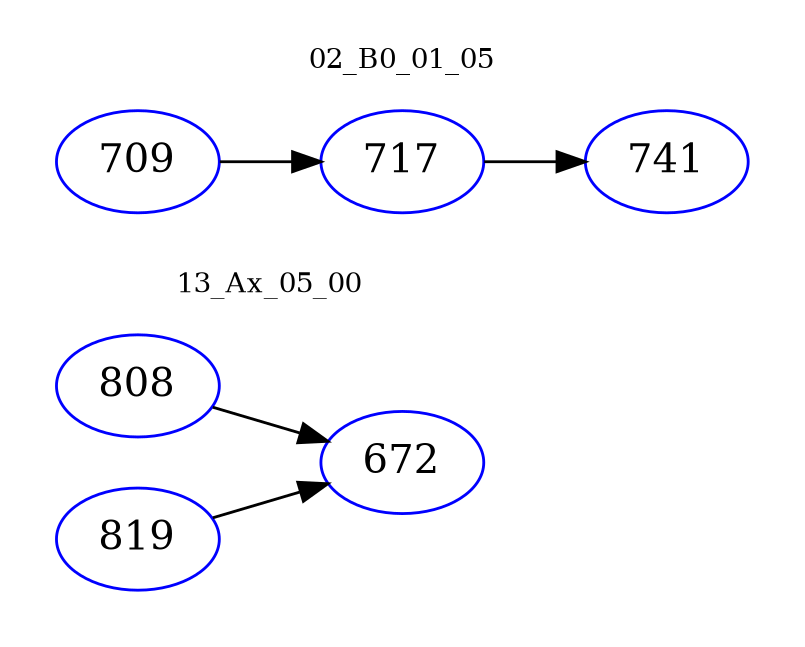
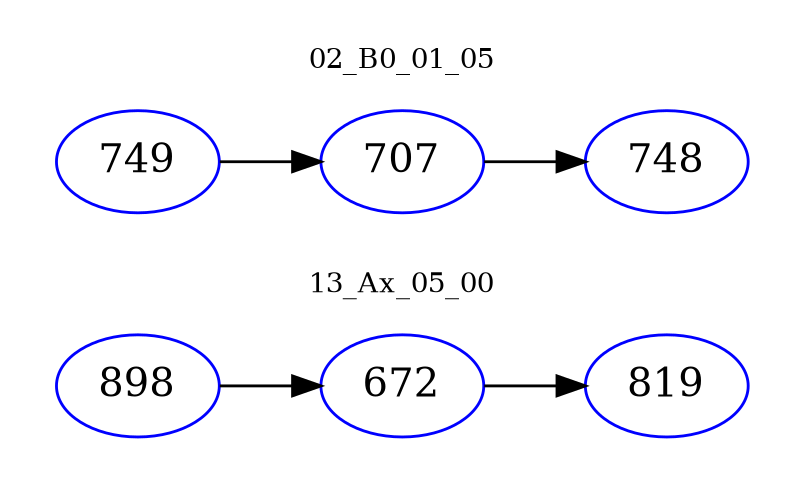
node "709": label "709" -> "749"
node "717": label "717" -> "707"
node "741": label "741" -> "748"
node "808": label "808" -> "898"
edge "819" -> "672": reversed
